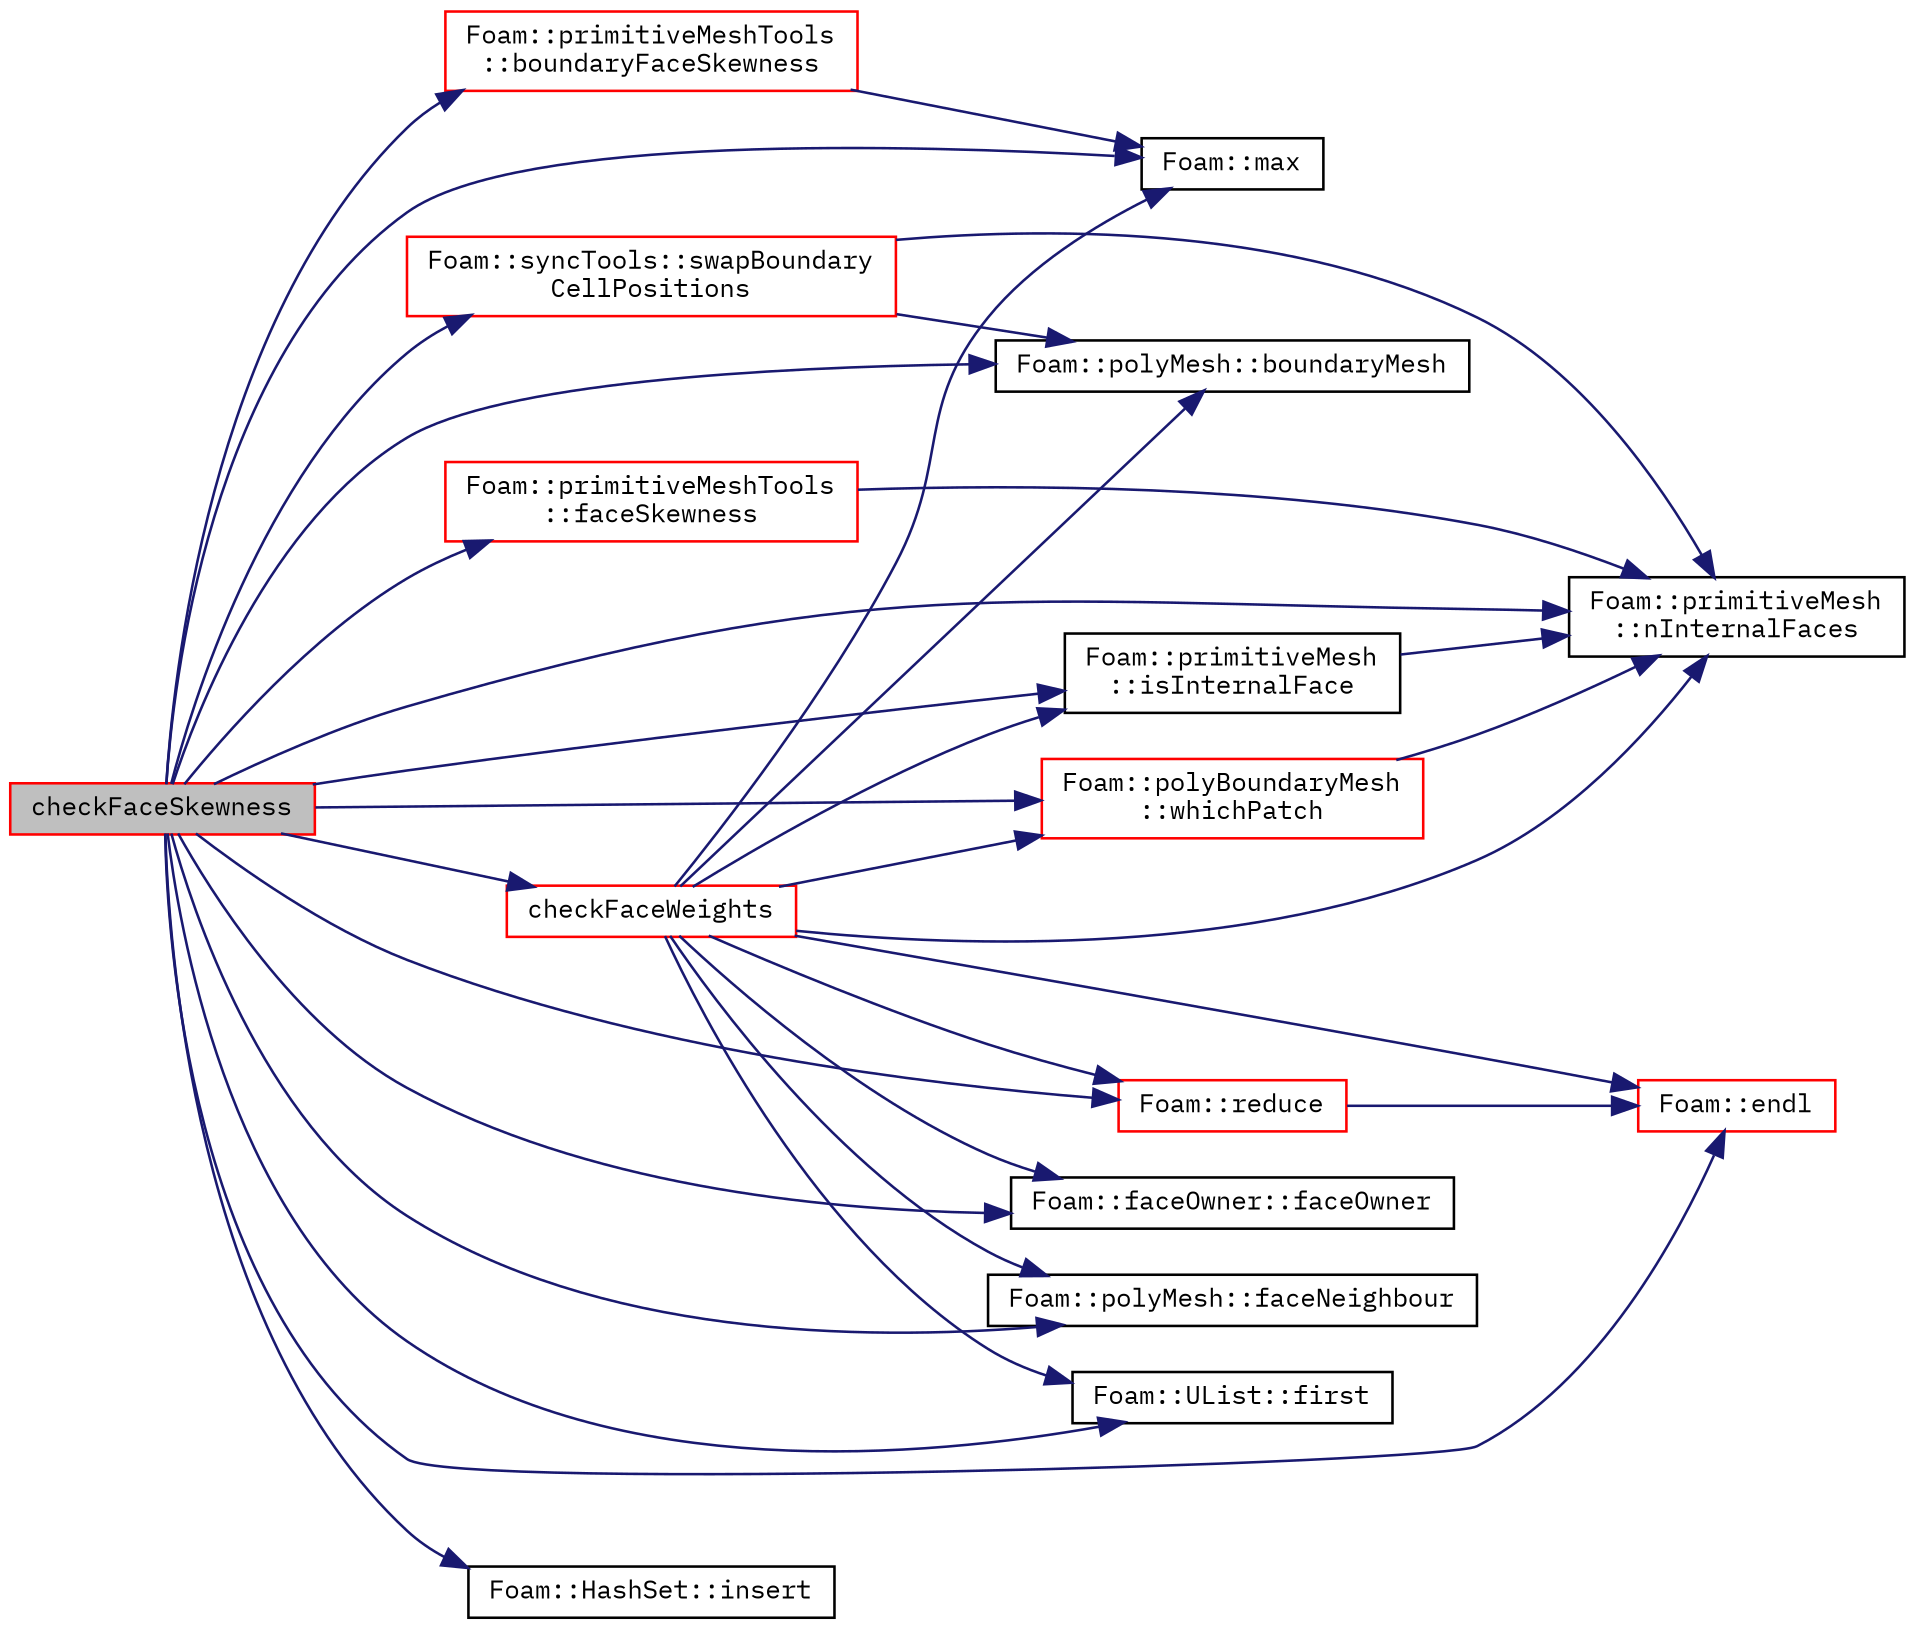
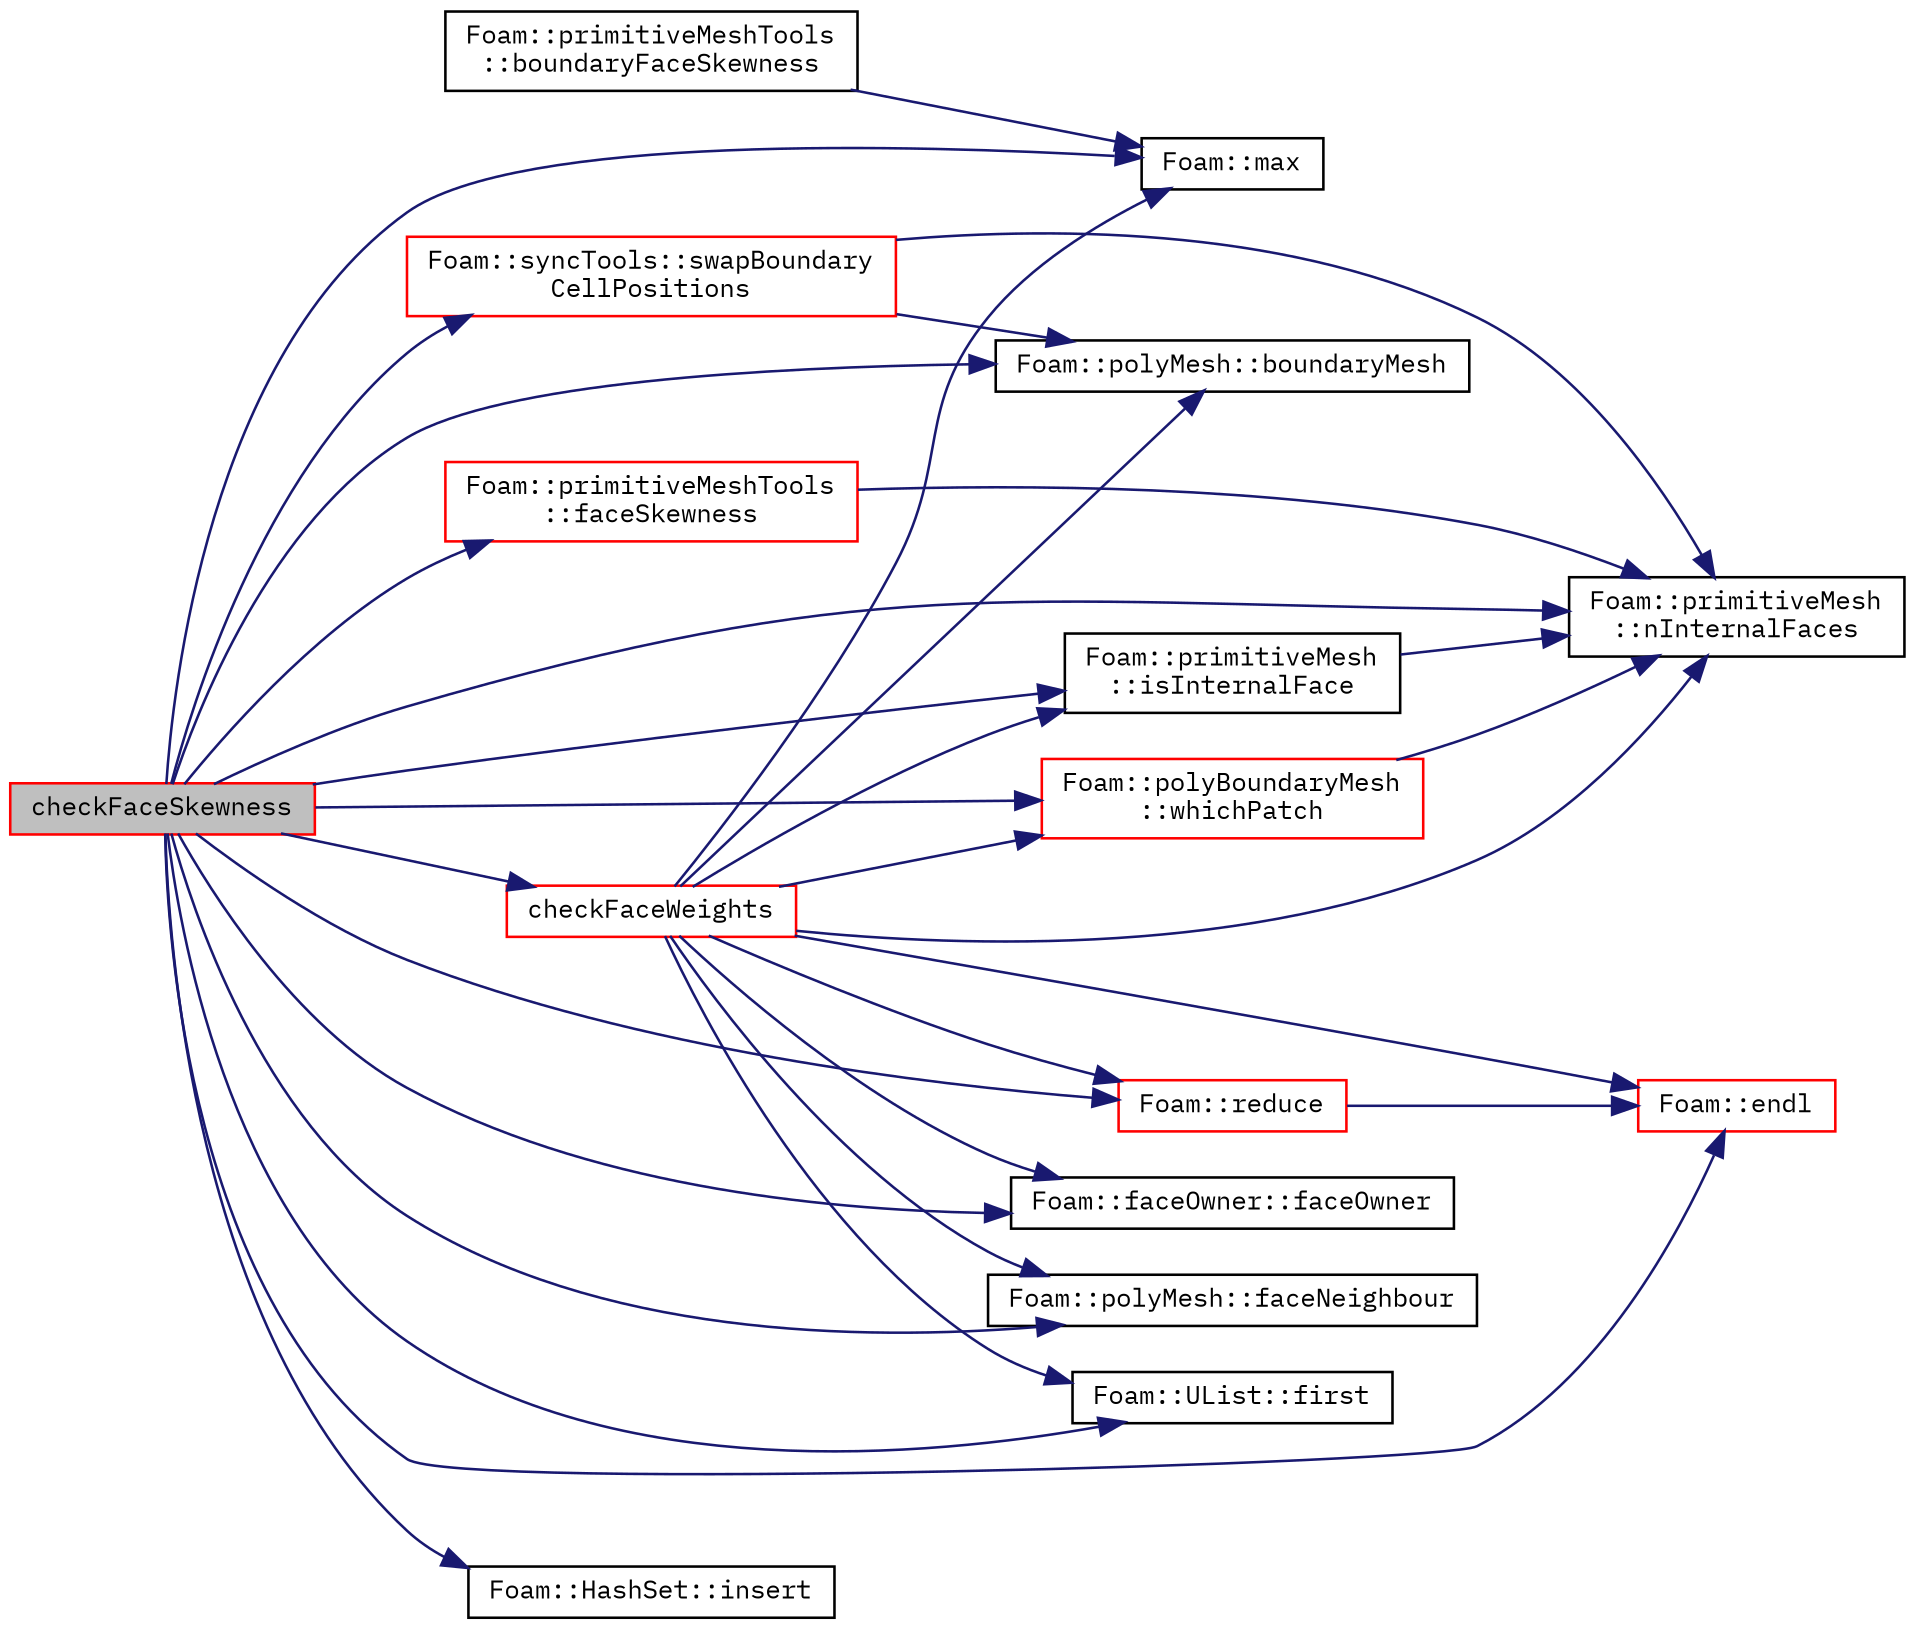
node "Foam::primitiveMeshTools ::boundaryFaceSkewness": color red -> black
edge "checkFaceSkewness" -> "Foam::primitiveMeshTools ::boundaryFaceSkewness": removed
